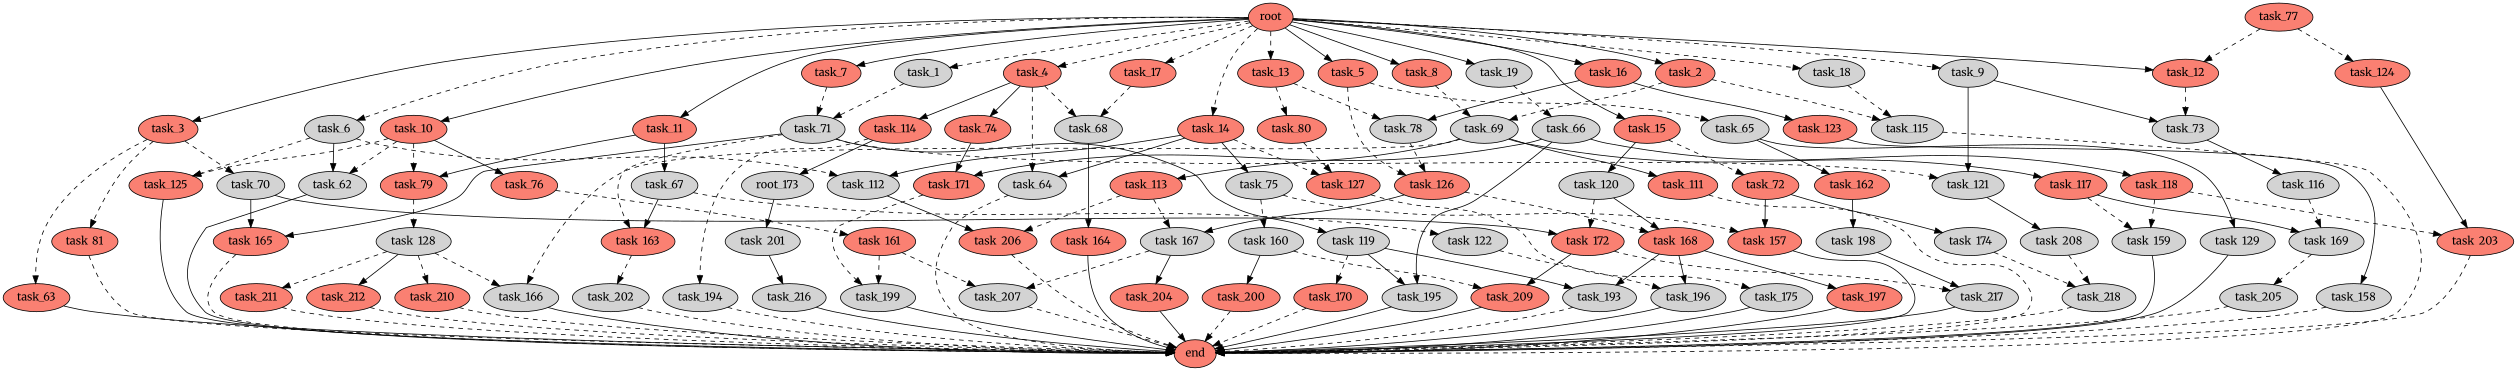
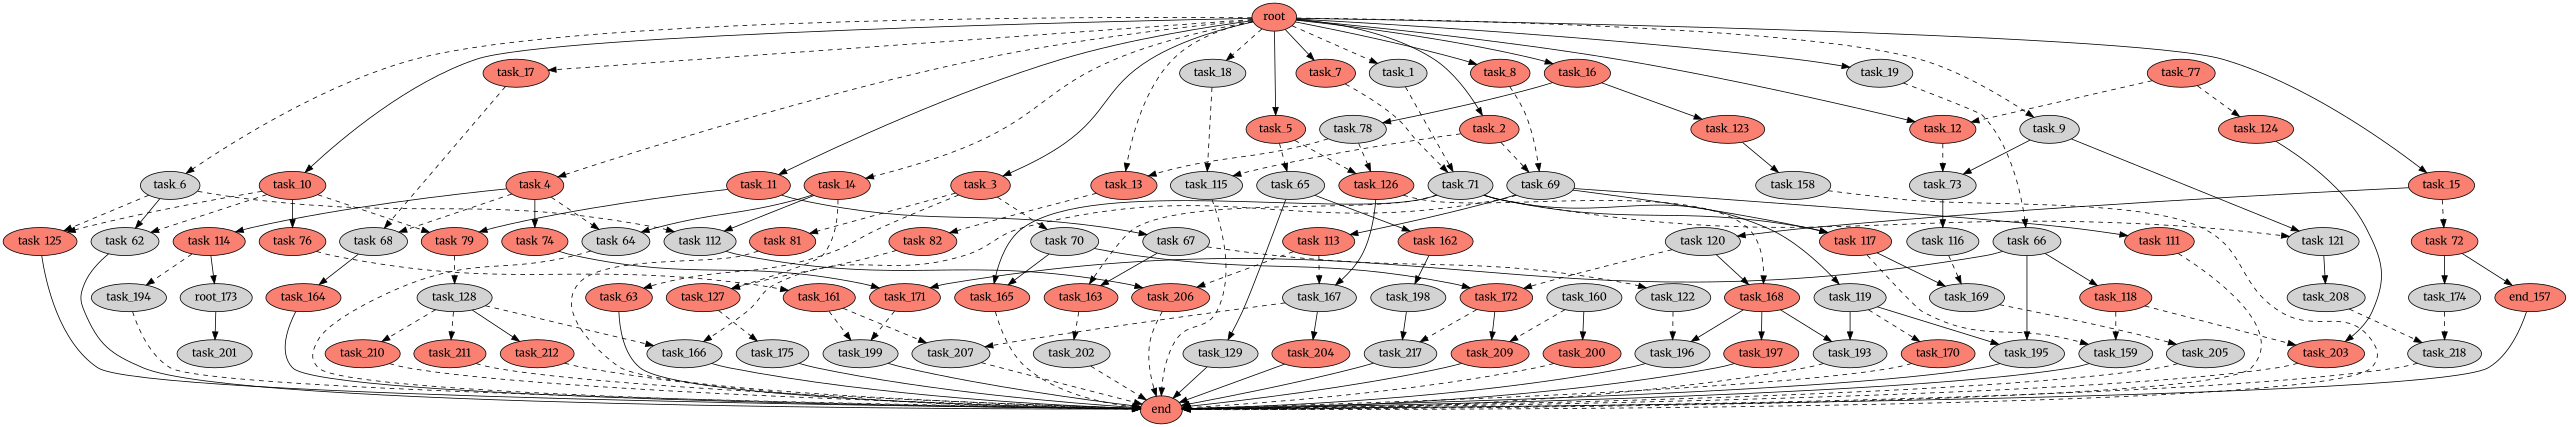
edge "task_13" -> "task_78": reversed
node "task_80": label "task_80" -> "task_82"
node "task_75": removed
edge "task_71" -> "task_117": added
node "task_157": label "task_157" -> "end_157"
node "task_216": removed
